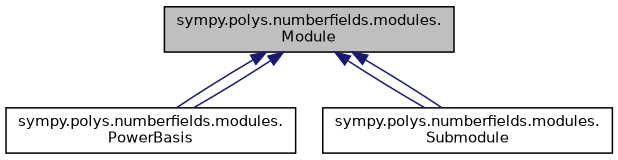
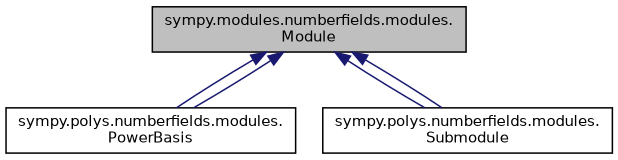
node "sympy.polys.numberfields.modules. Module": label "sympy.polys.numberfields.modules. Module" -> "sympy.modules.numberfields.modules. Module"
